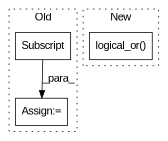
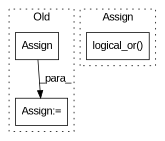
cluster "New": label "New" -> "Assign"
node "Subscript": label "Subscript" -> "Assign"
